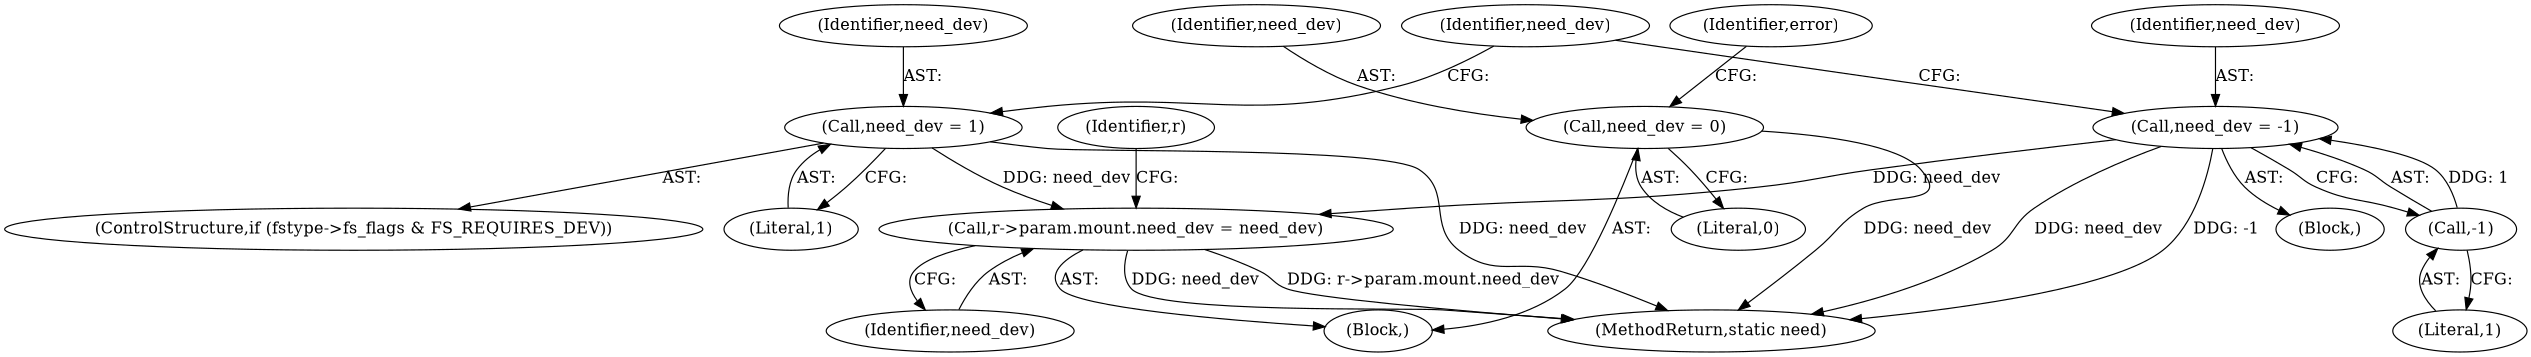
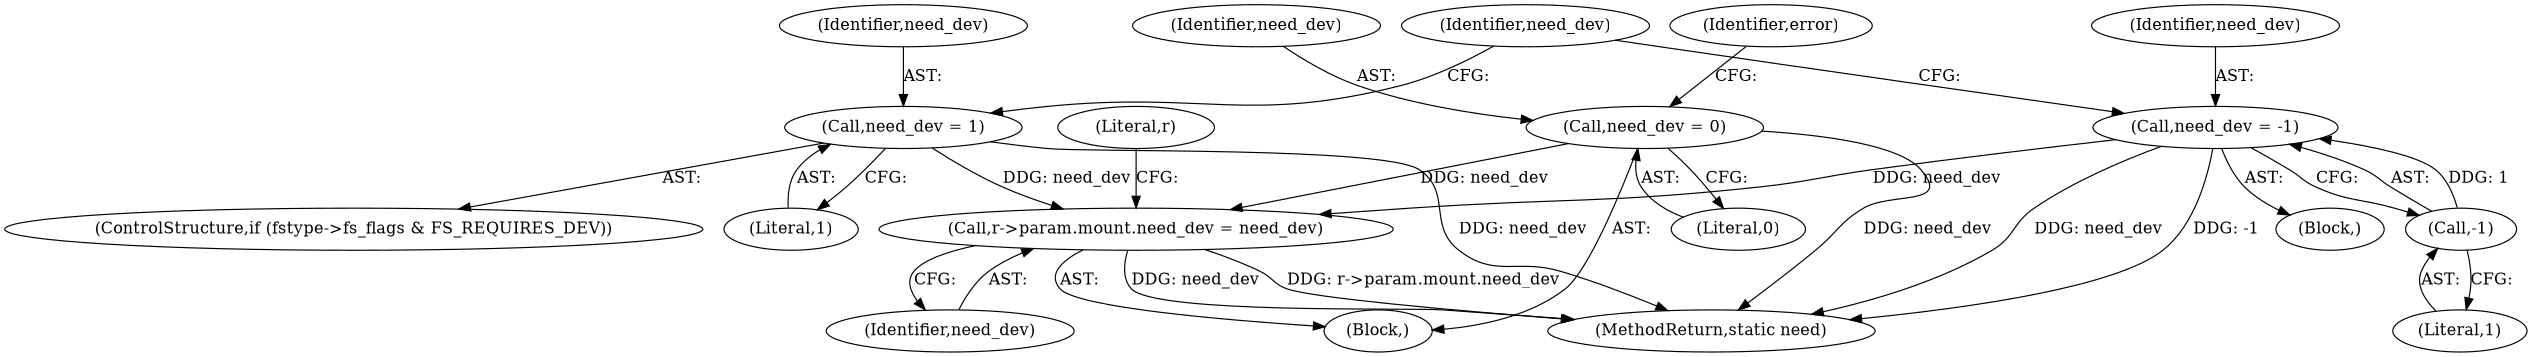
node "(Identifier,r)": label "(Identifier,r)" -> "(Literal,r)"
edge "(Call,need_dev = 0)" -> "(Call,r->param.mount.need_dev = need_dev)": added, label "DDG: need_dev"
